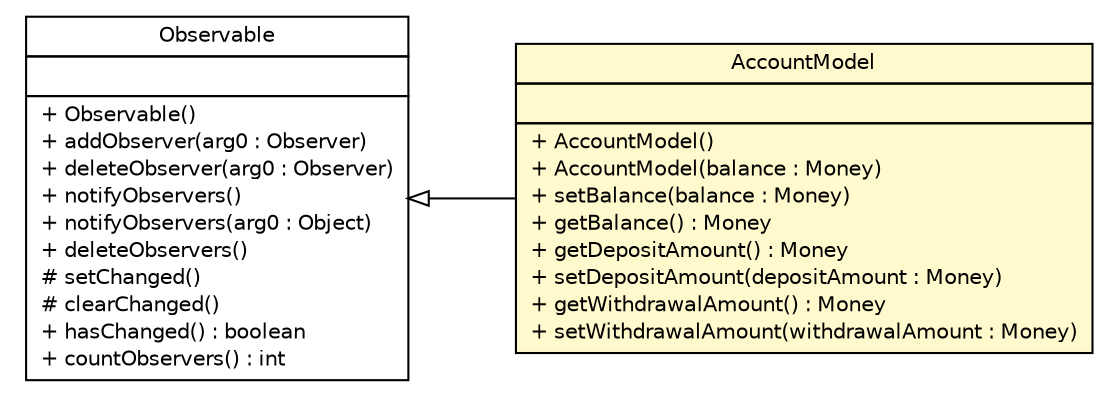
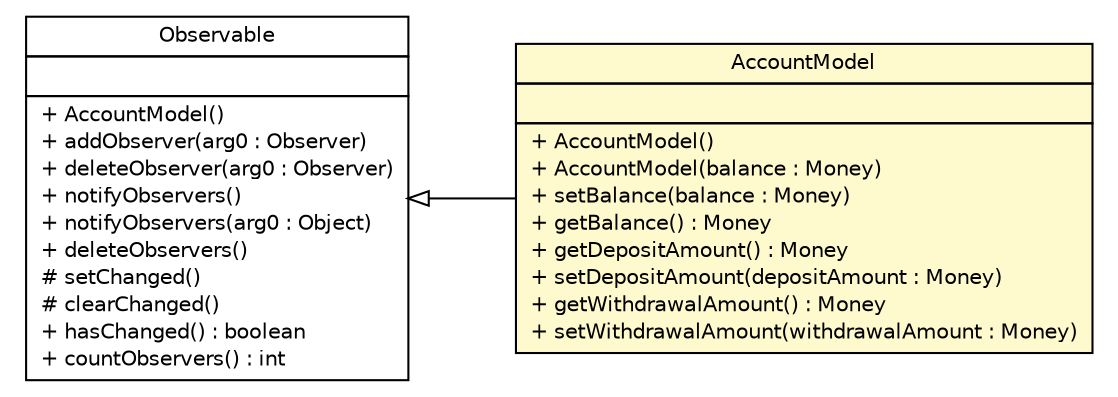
node "Observable": text "+ Observable()" -> "+ AccountModel()"
